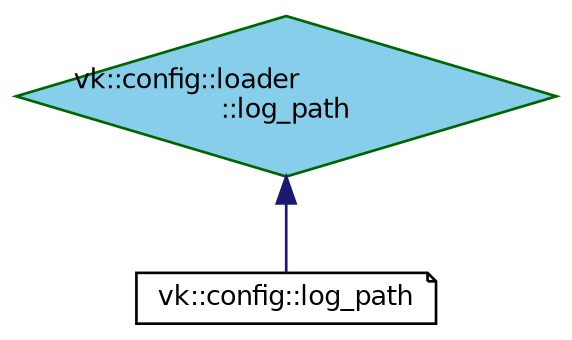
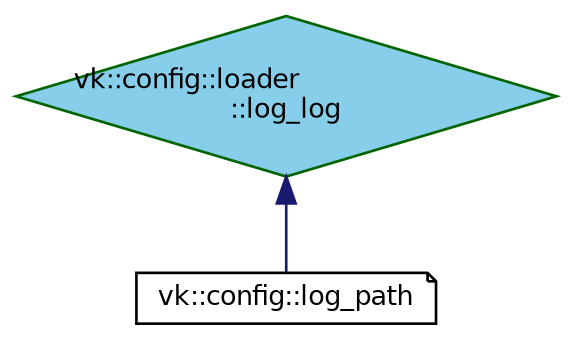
node "vk::config::loader ::log_path": label "vk::config::loader ::log_path" -> "vk::config::loader ::log_log"
